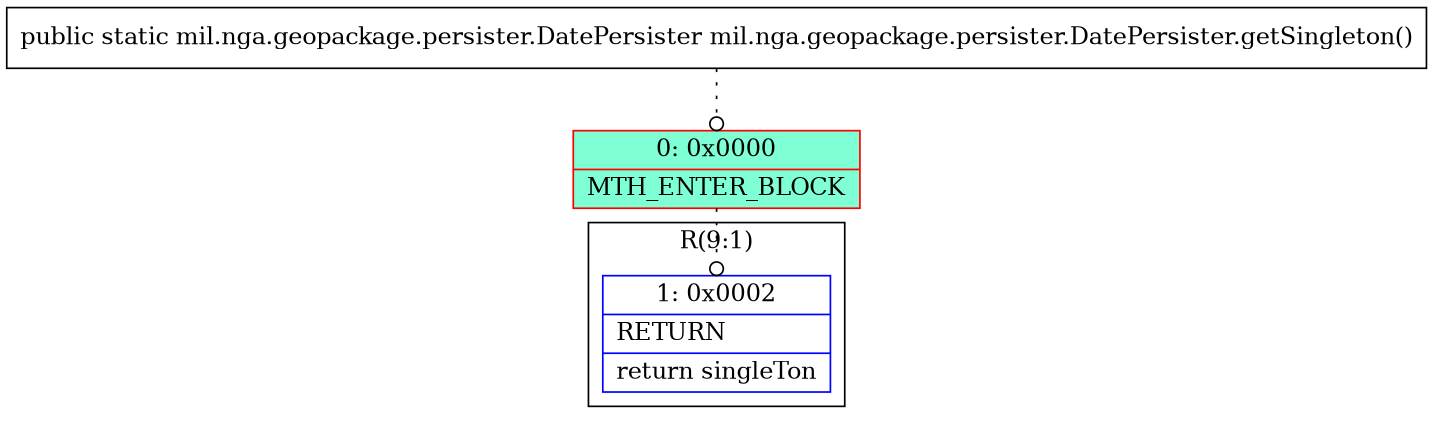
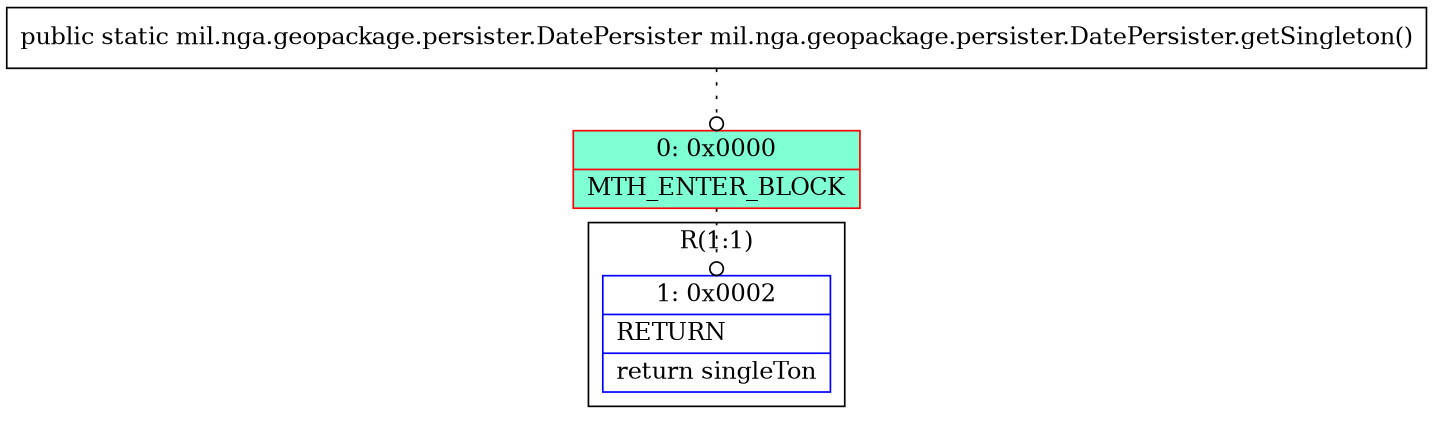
cluster "R(9:1)": label "R(9:1)" -> "R(1:1)"
